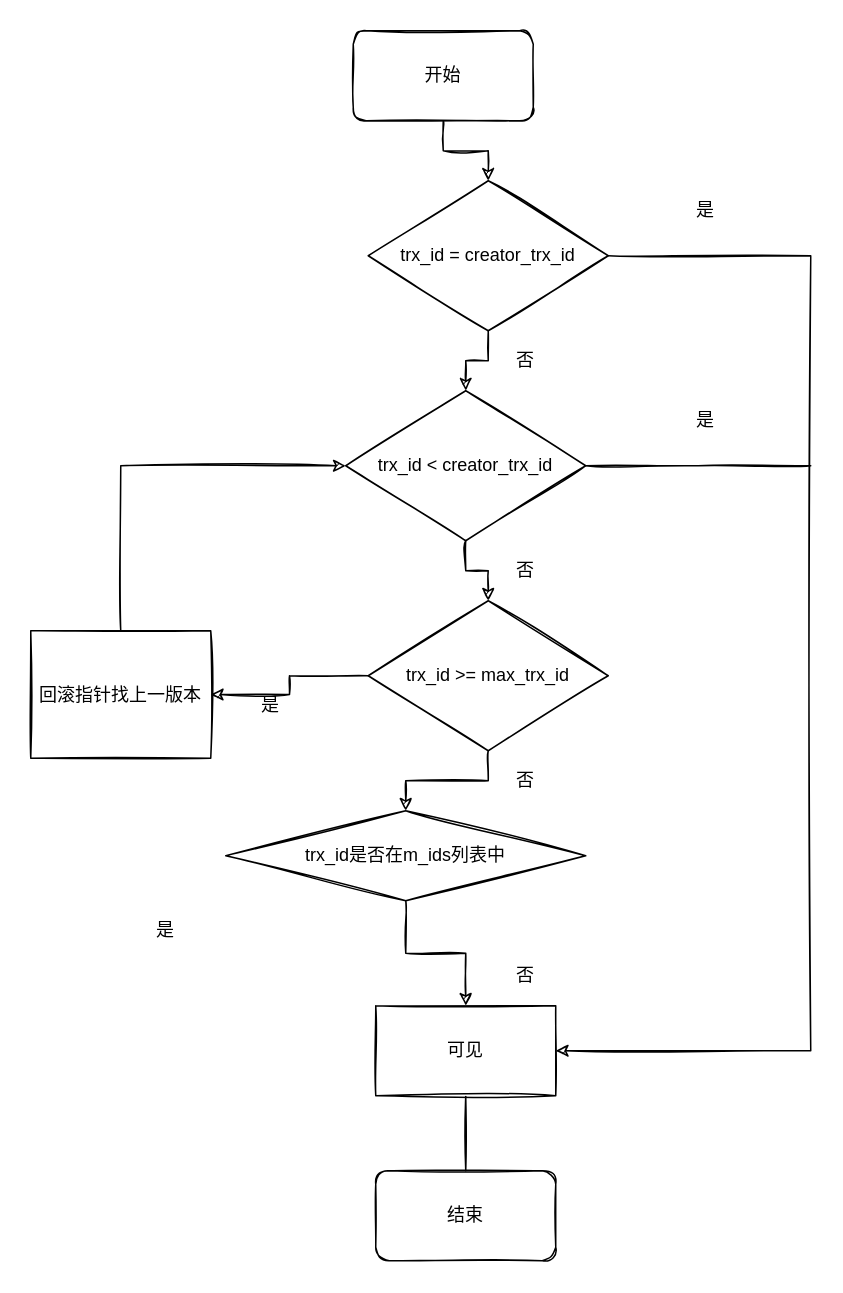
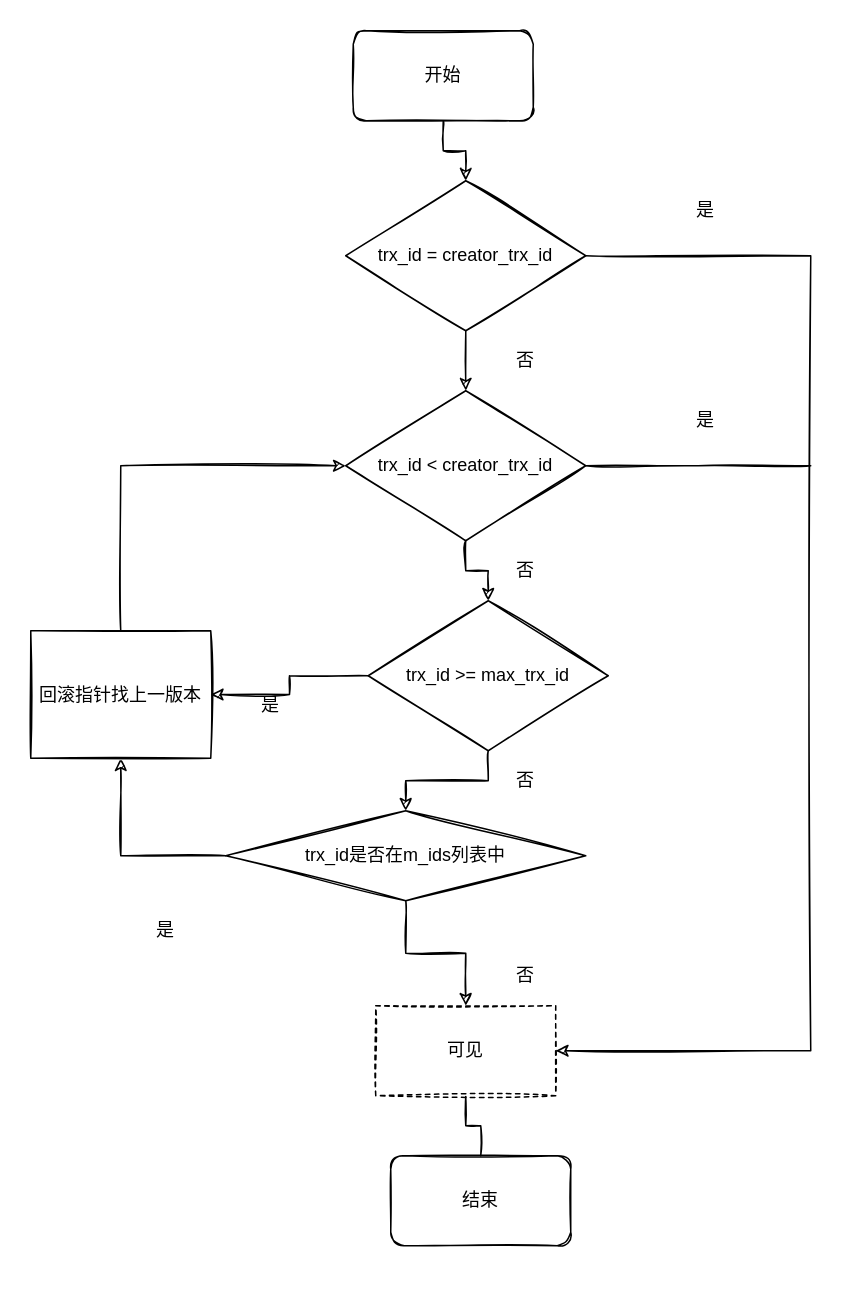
node "trx_id = creator_trx_id": moved (488, 256) -> (466, 256)
edge "trx_id是否在m_ids列表中" -> "回滚指针找上一版本": added
node "可见": style solid -> dashed
node "结束": moved (466, 1216) -> (481, 1201)
